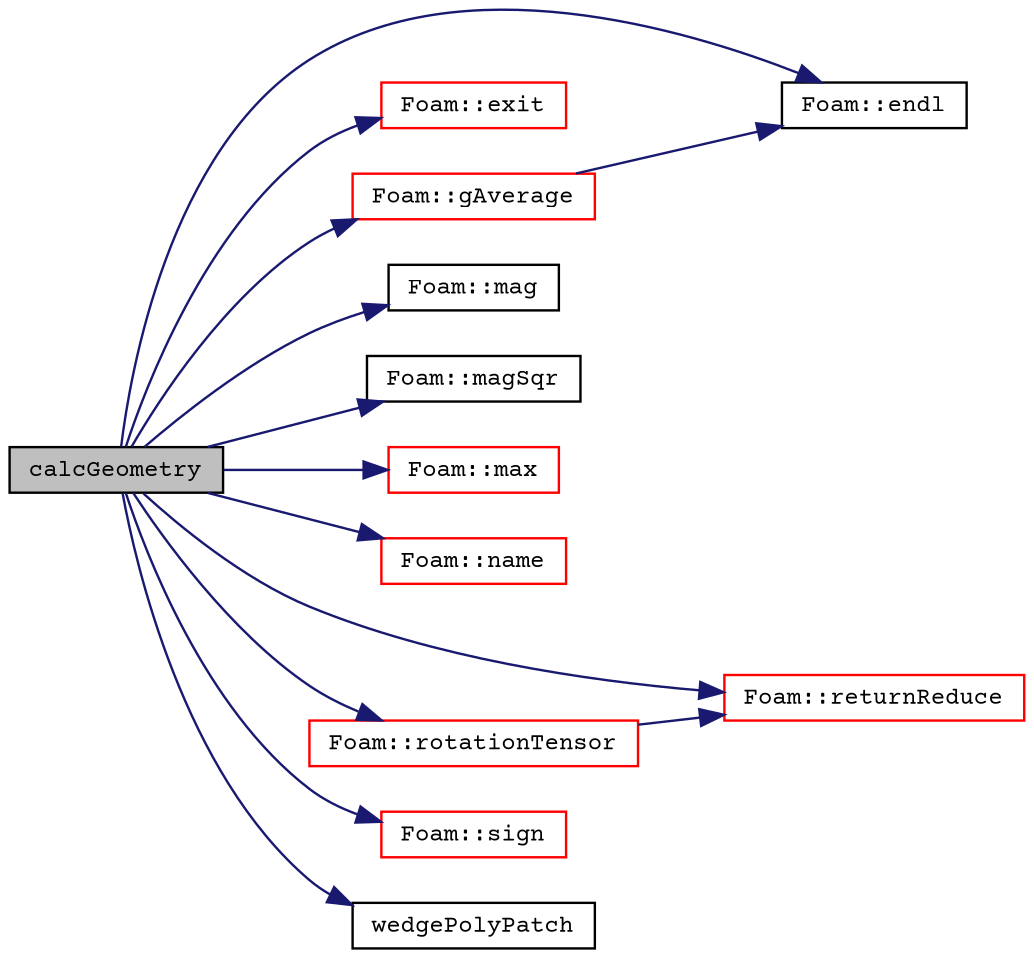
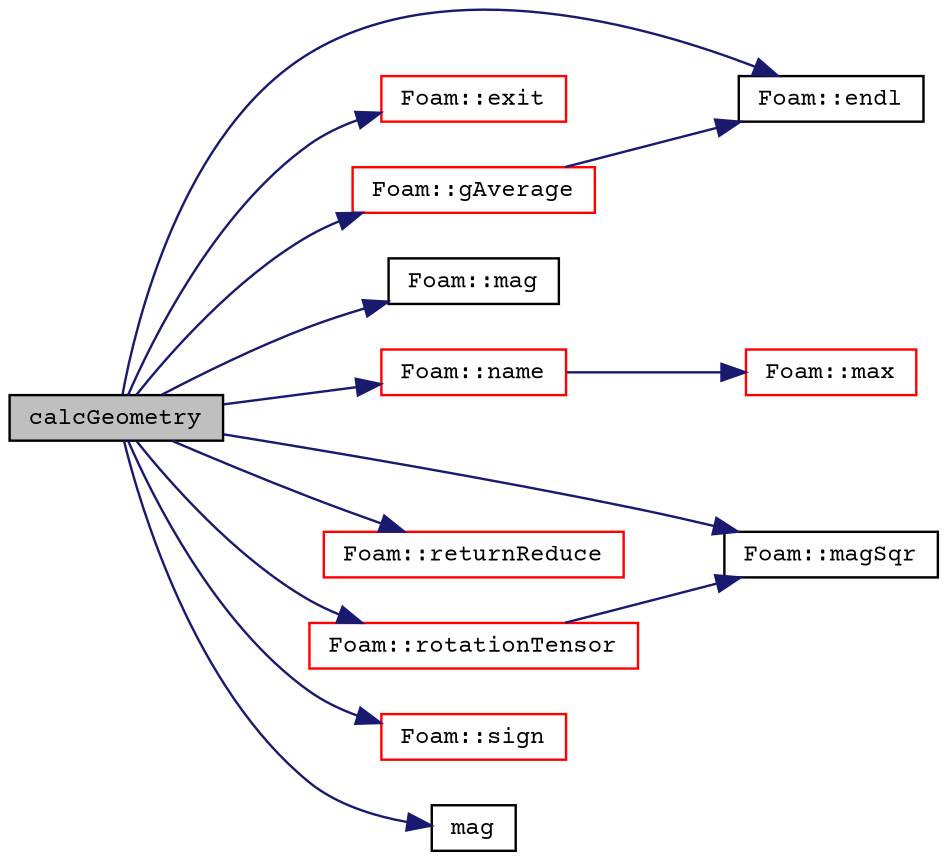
edge "calcGeometry" -> "Foam::max": now "Foam::name" -> "Foam::max"
edge "Foam::rotationTensor" -> "Foam::returnReduce": now "Foam::rotationTensor" -> "Foam::magSqr"
node "wedgePolyPatch": label "wedgePolyPatch" -> "mag"
